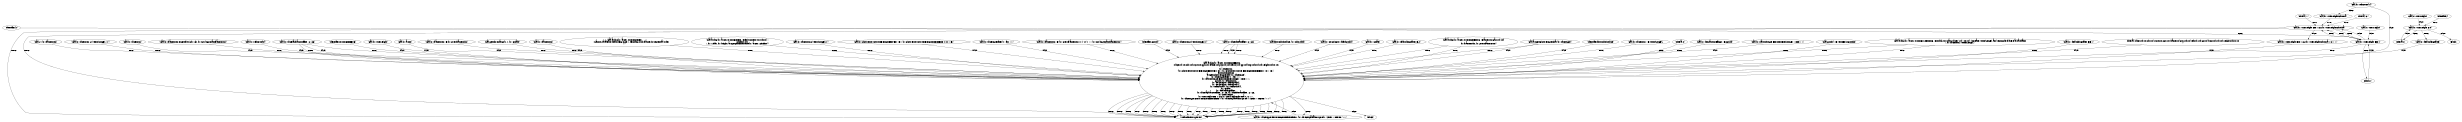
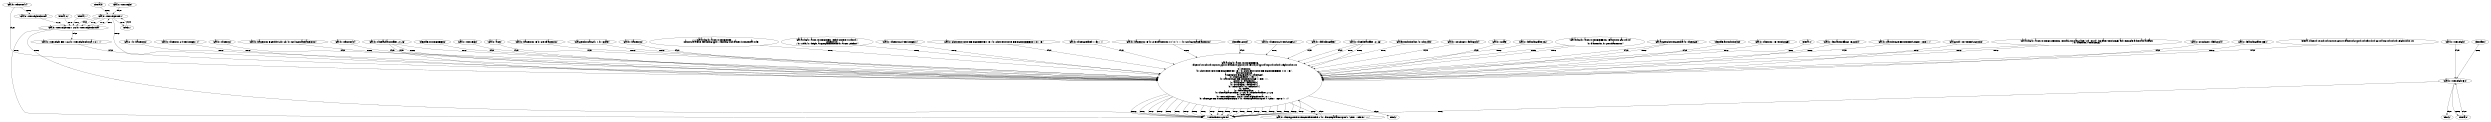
node "(Identifier,h)": label "(Identifier,h)" -> "(Literal,h)"
edge "(Call,h->use_weight = 0)" -> "(Call,h->deblocking_filter)": now "(Call,h->use_weight = 0)" -> "(MethodReturn,pix int)"
node "(Call,h->cur_pic_ptr->field_poc[1])": added
